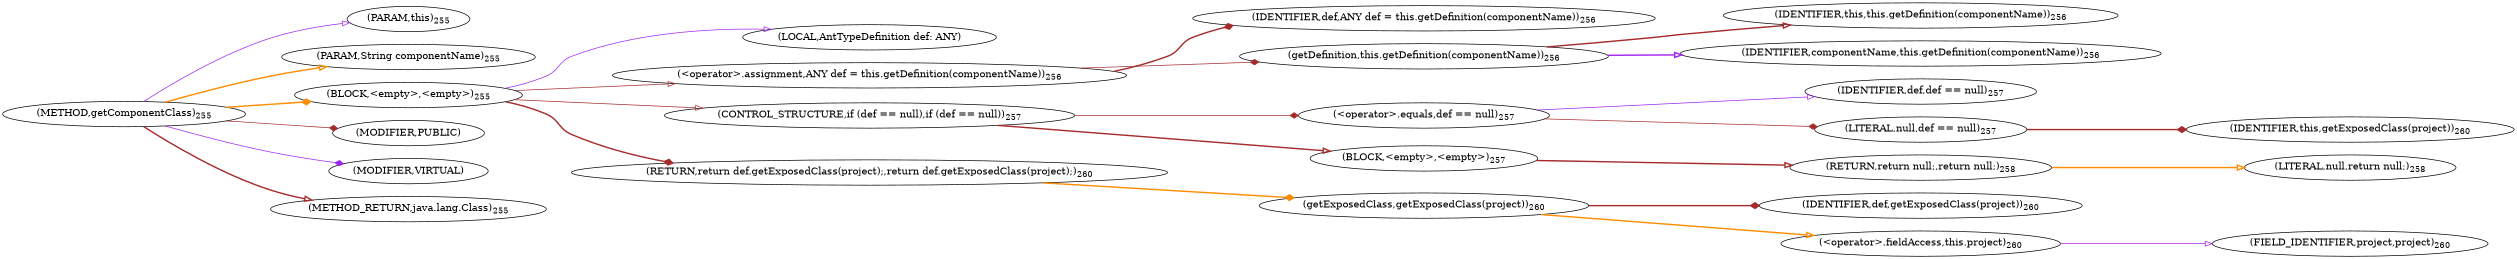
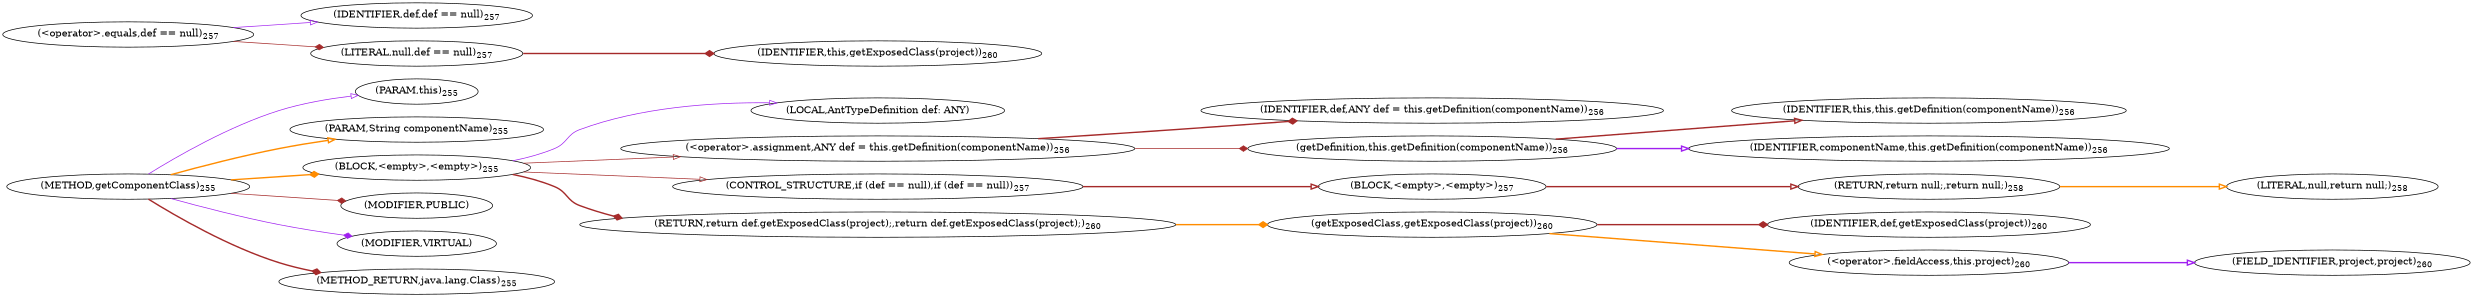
edge "(CONTROL_STRUCTURE,if (def == null),if (def == null))" -> "(<operator>.equals,def == null)": removed
edge "(METHOD,getComponentClass)" -> "(METHOD_RETURN,java.lang.Class)": arrowhead onormal -> diamond
edge "(<operator>.fieldAccess,this.project)" -> "(FIELD_IDENTIFIER,project,project)": style solid -> bold
